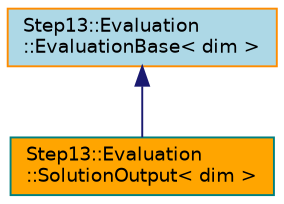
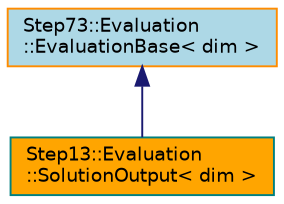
node "Step13::Evaluation ::EvaluationBase< dim >": label "Step13::Evaluation ::EvaluationBase< dim >" -> "Step73::Evaluation ::EvaluationBase< dim >"
